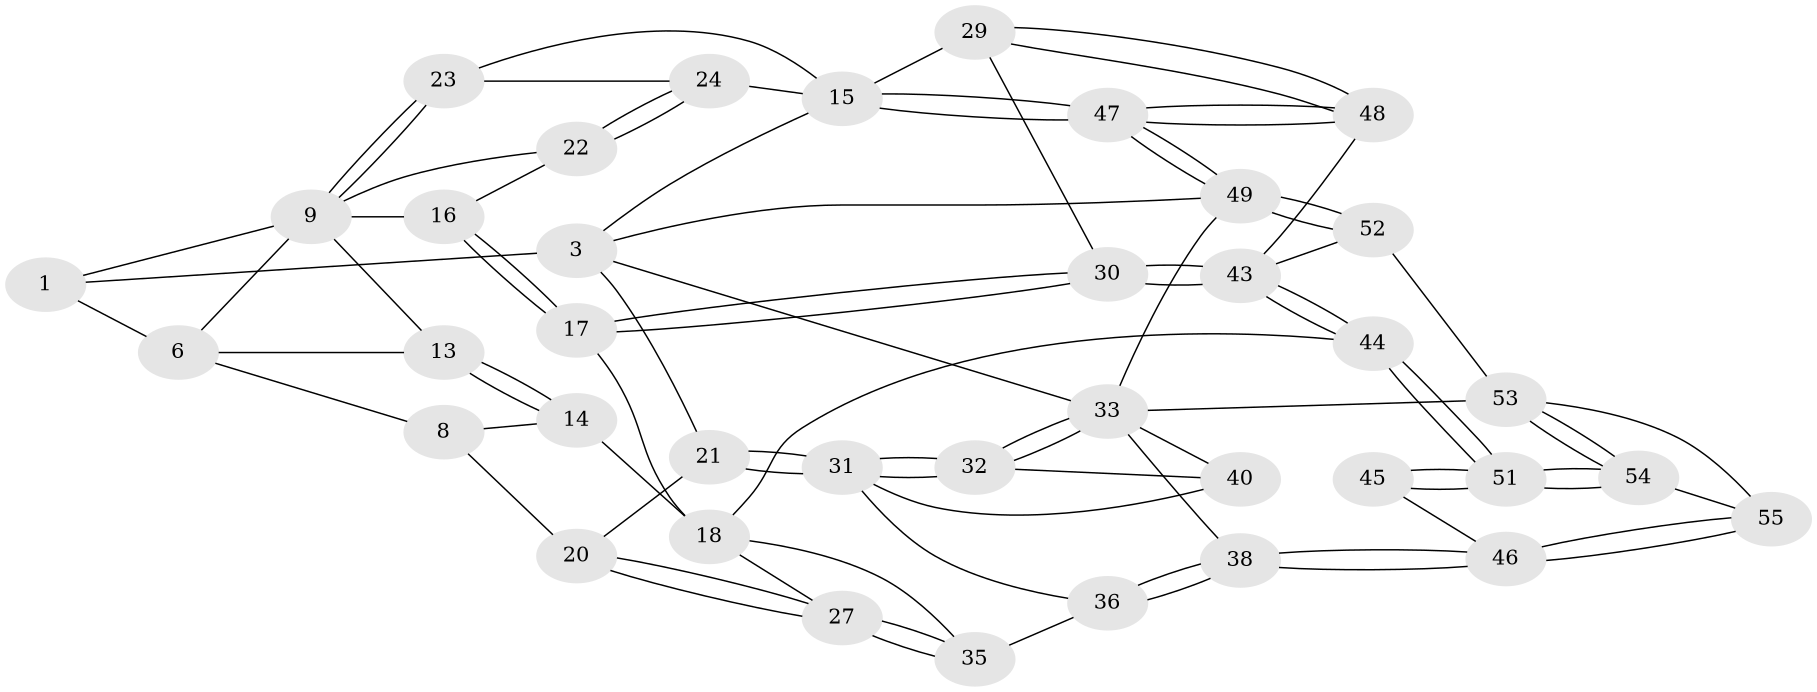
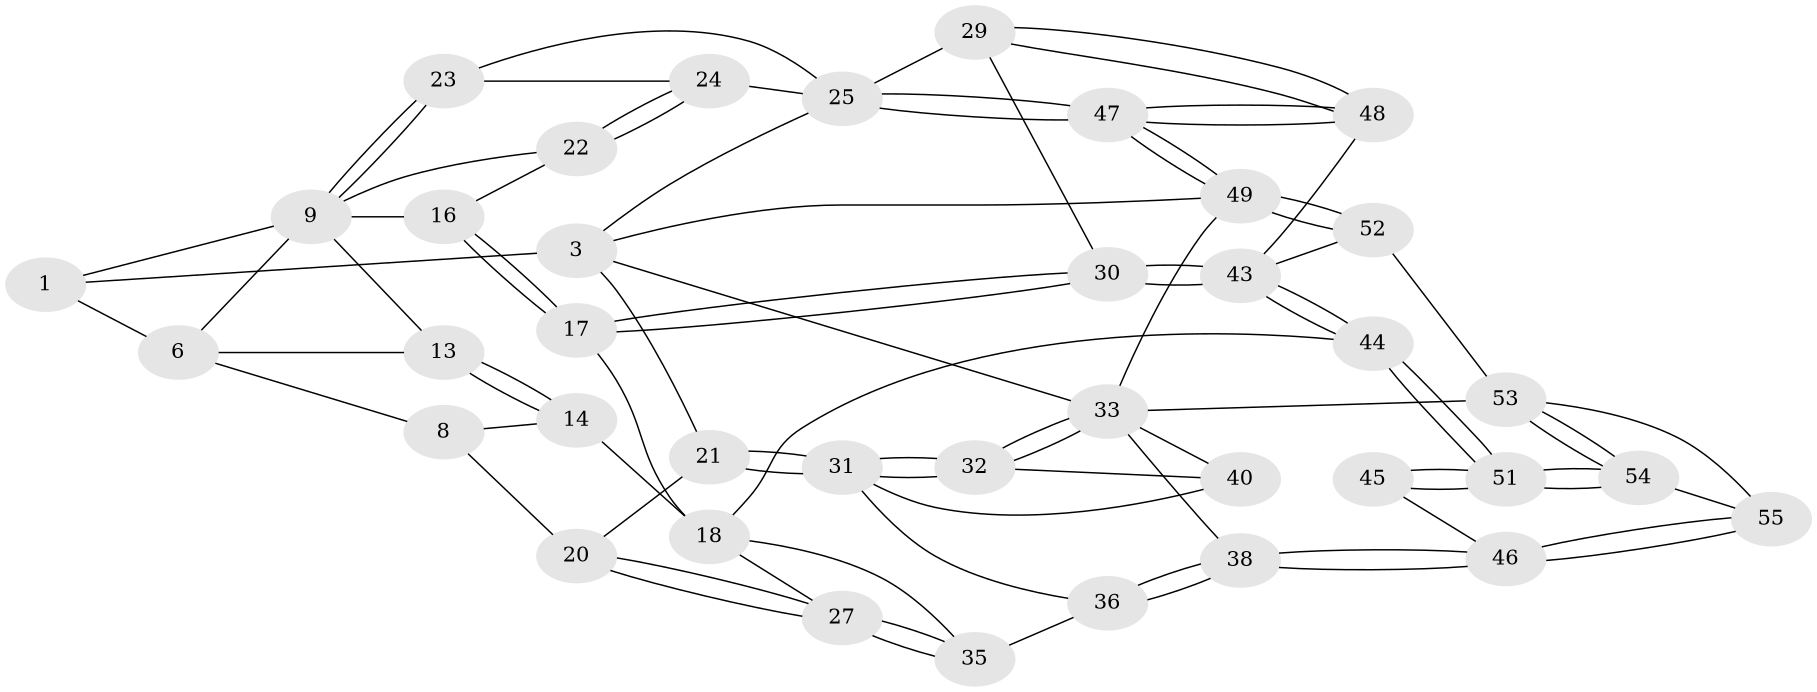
node "15": label "15" -> "25"
